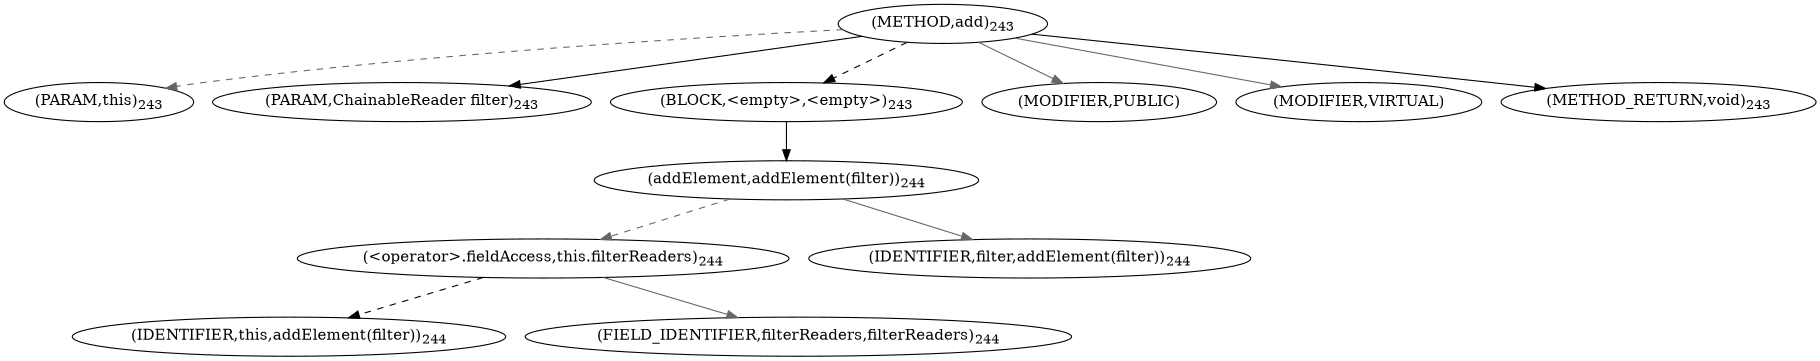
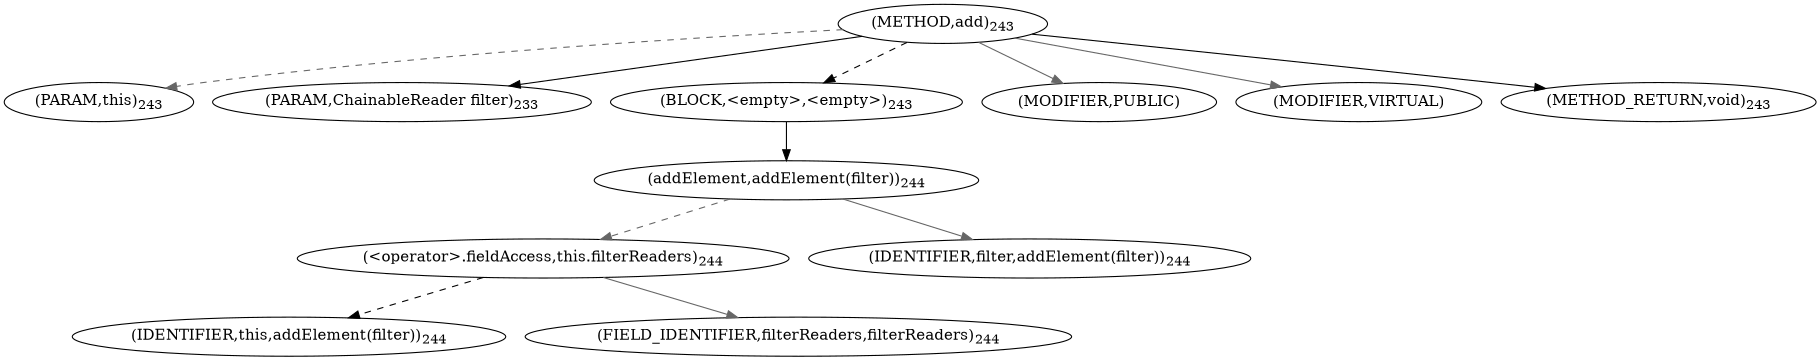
node "(PARAM,ChainableReader filter)": text "243" -> "233"
